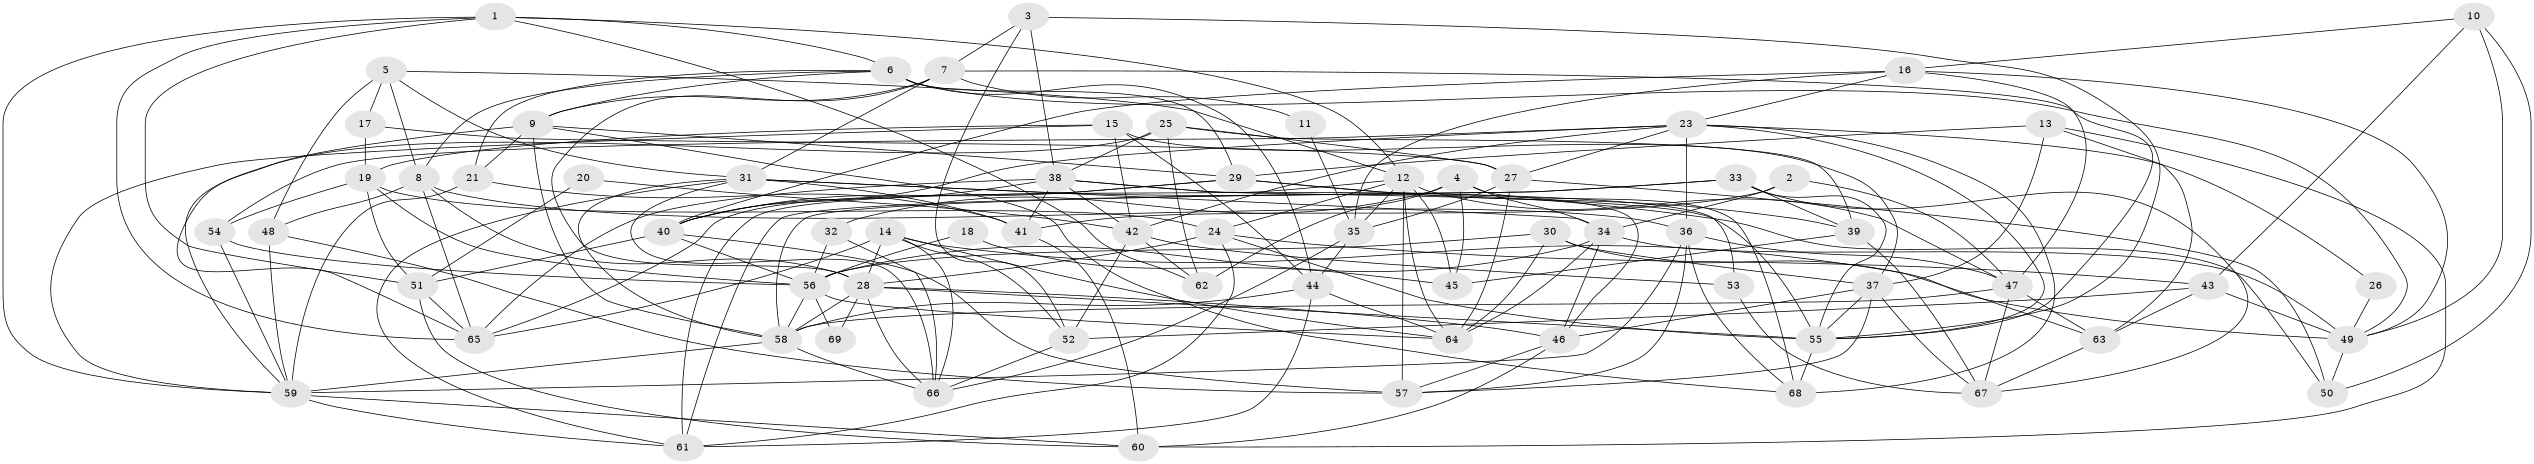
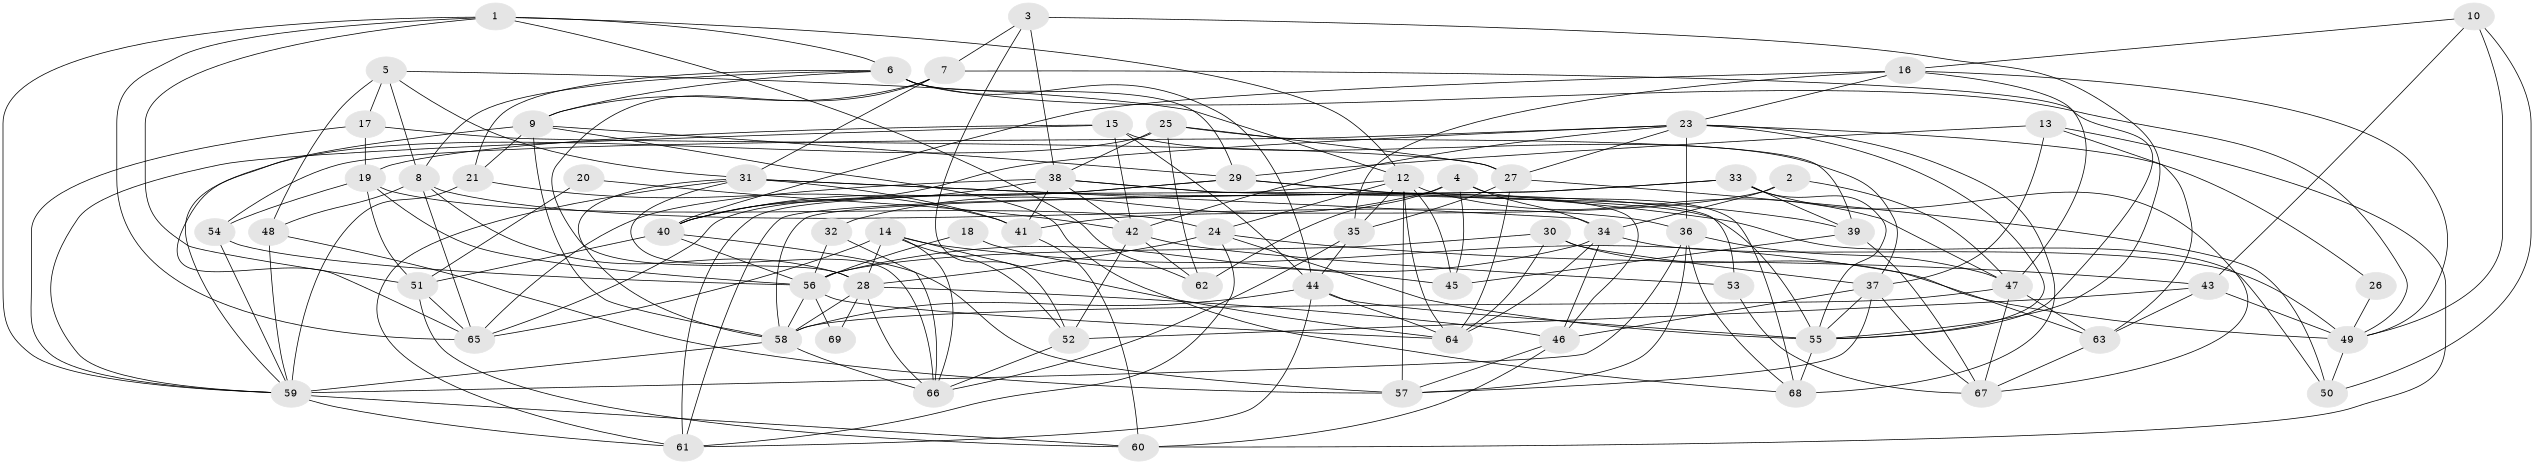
node "11": removed
edge "17" -- "59": added
edge "28" -- "55": now "44" -- "55"
